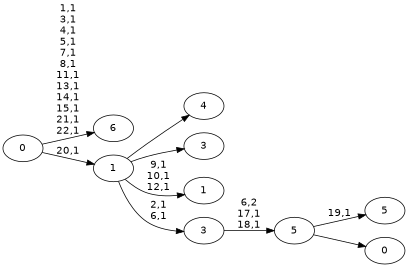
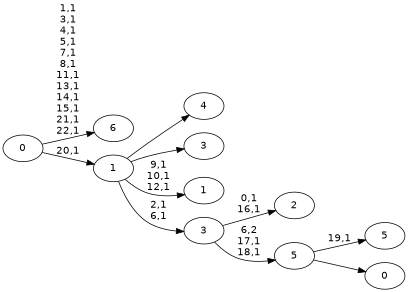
node "2": added
